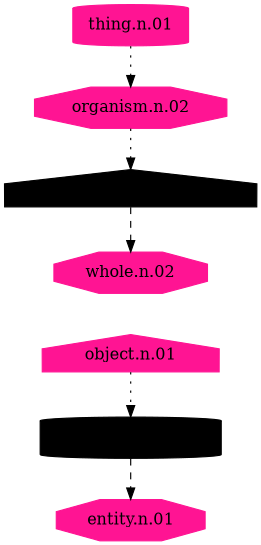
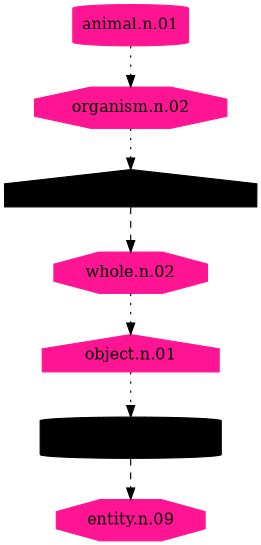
node "thing.n.01": label "thing.n.01" -> "animal.n.01"
edge "whole.n.02" -> "object.n.01": added
node "entity.n.01": label "entity.n.01" -> "entity.n.09"
